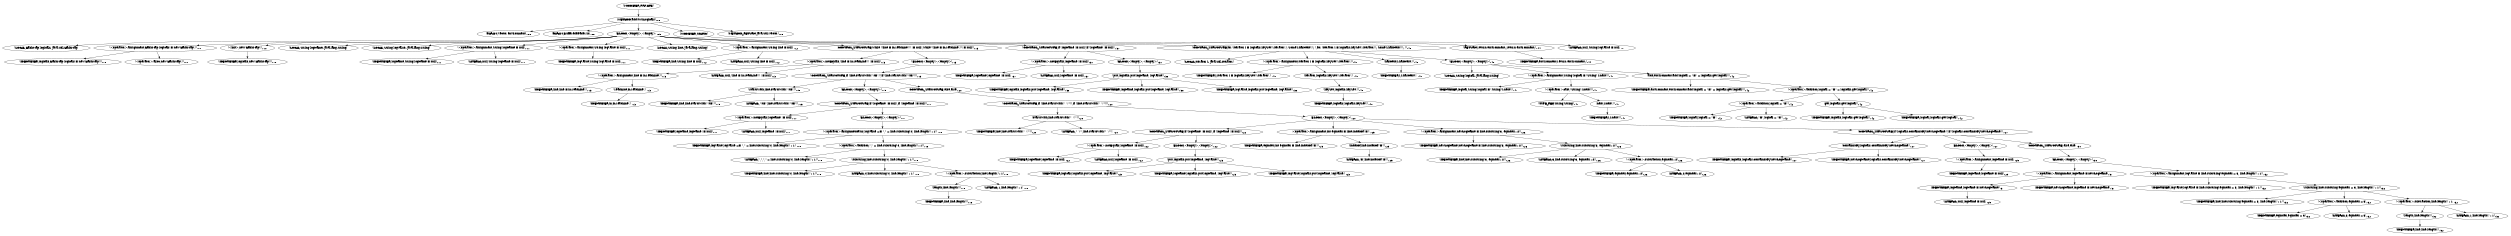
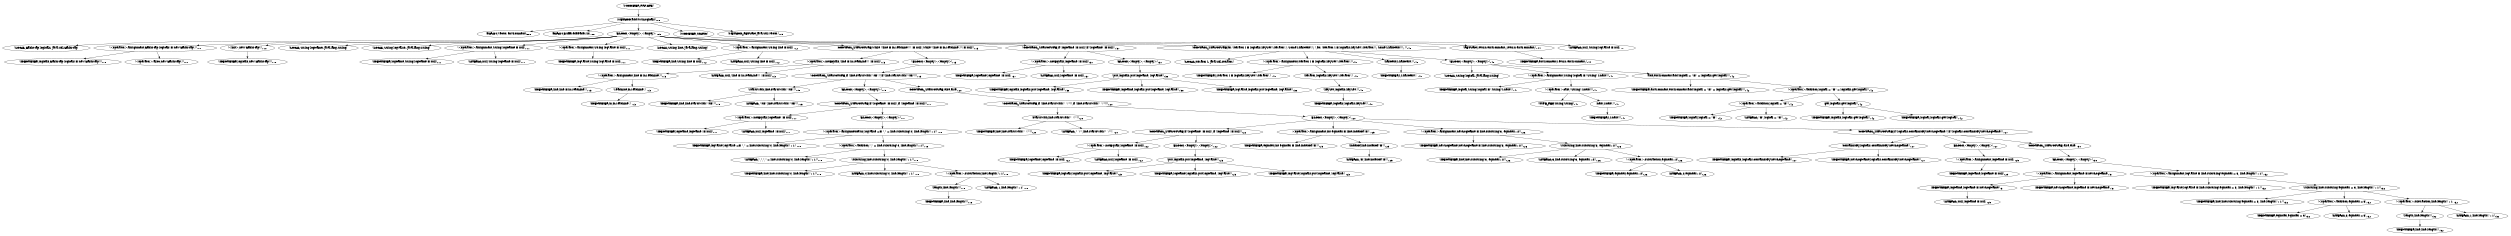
node "(PARAM,Vector environment)": text "708" -> "508"
node "(METHOD_RETURN,java.util.Vector)": text "708" -> "709"
